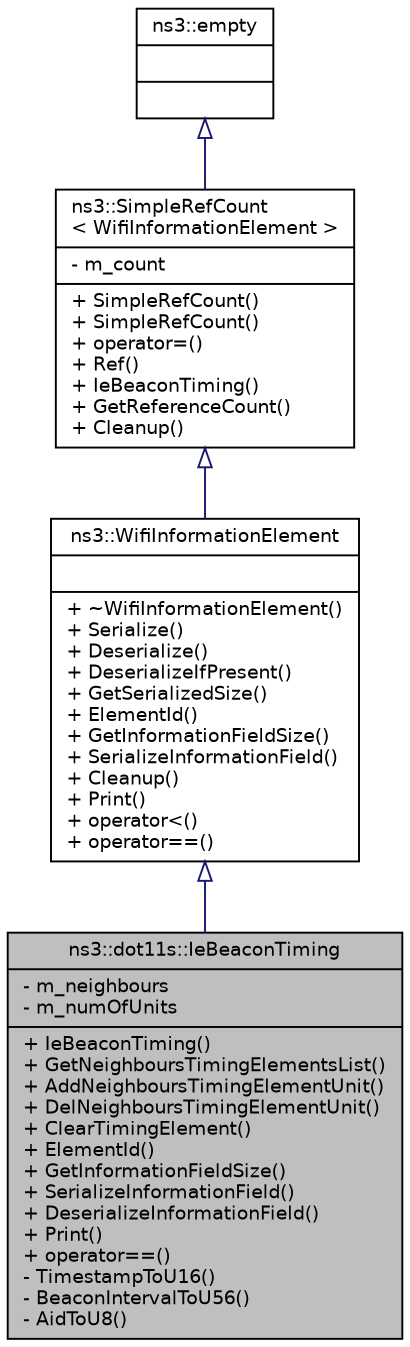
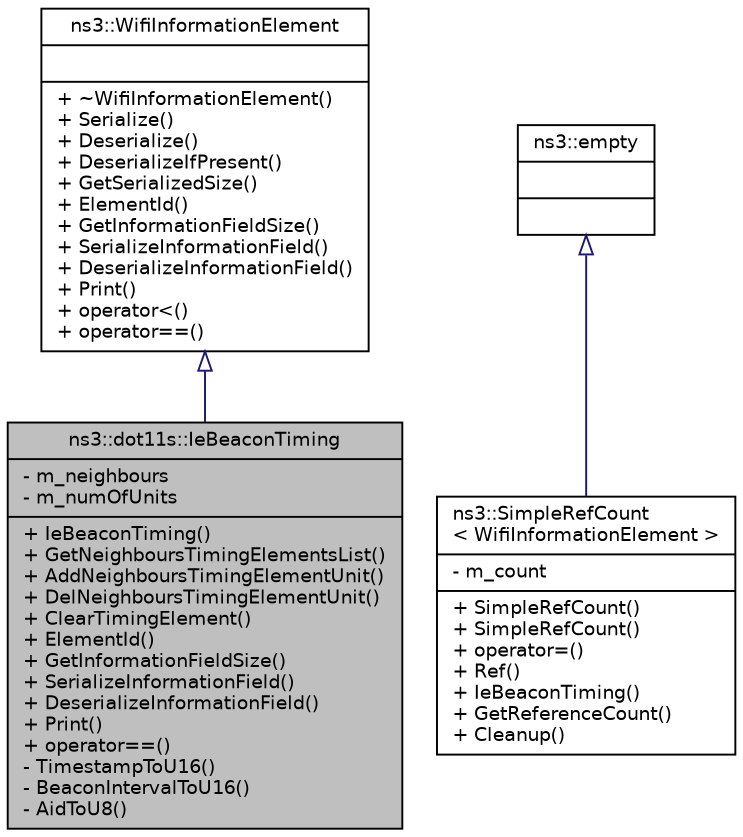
edge "ns3::WifiInformationElement" -> "ns3::SimpleRefCount": removed
node "ns3::WifiInformationElement": text "+ Cleanup()" -> "+ DeserializeInformationField()"
node "ns3::dot11s::IeBeaconTiming": text "- BeaconIntervalToU56()" -> "- BeaconIntervalToU16()"
